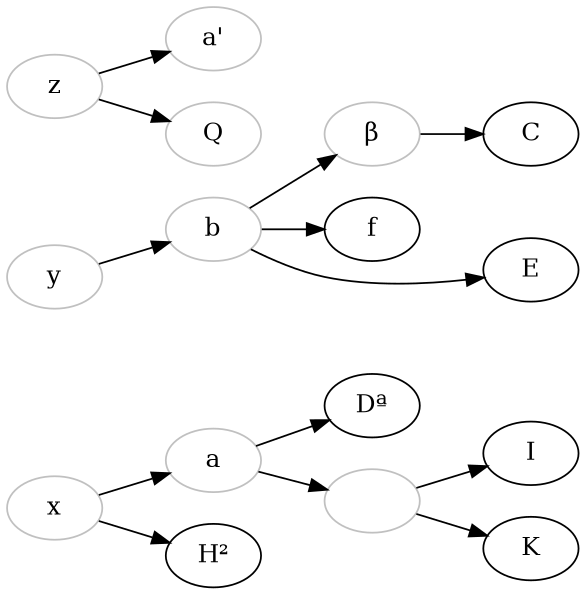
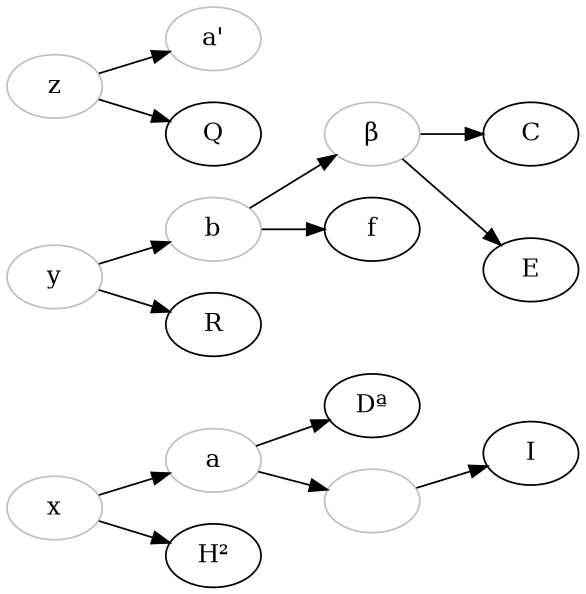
node "Q": color grey -> black
edge "b" -> "E": now "β" -> "E"
node "R": added
node "K": removed
